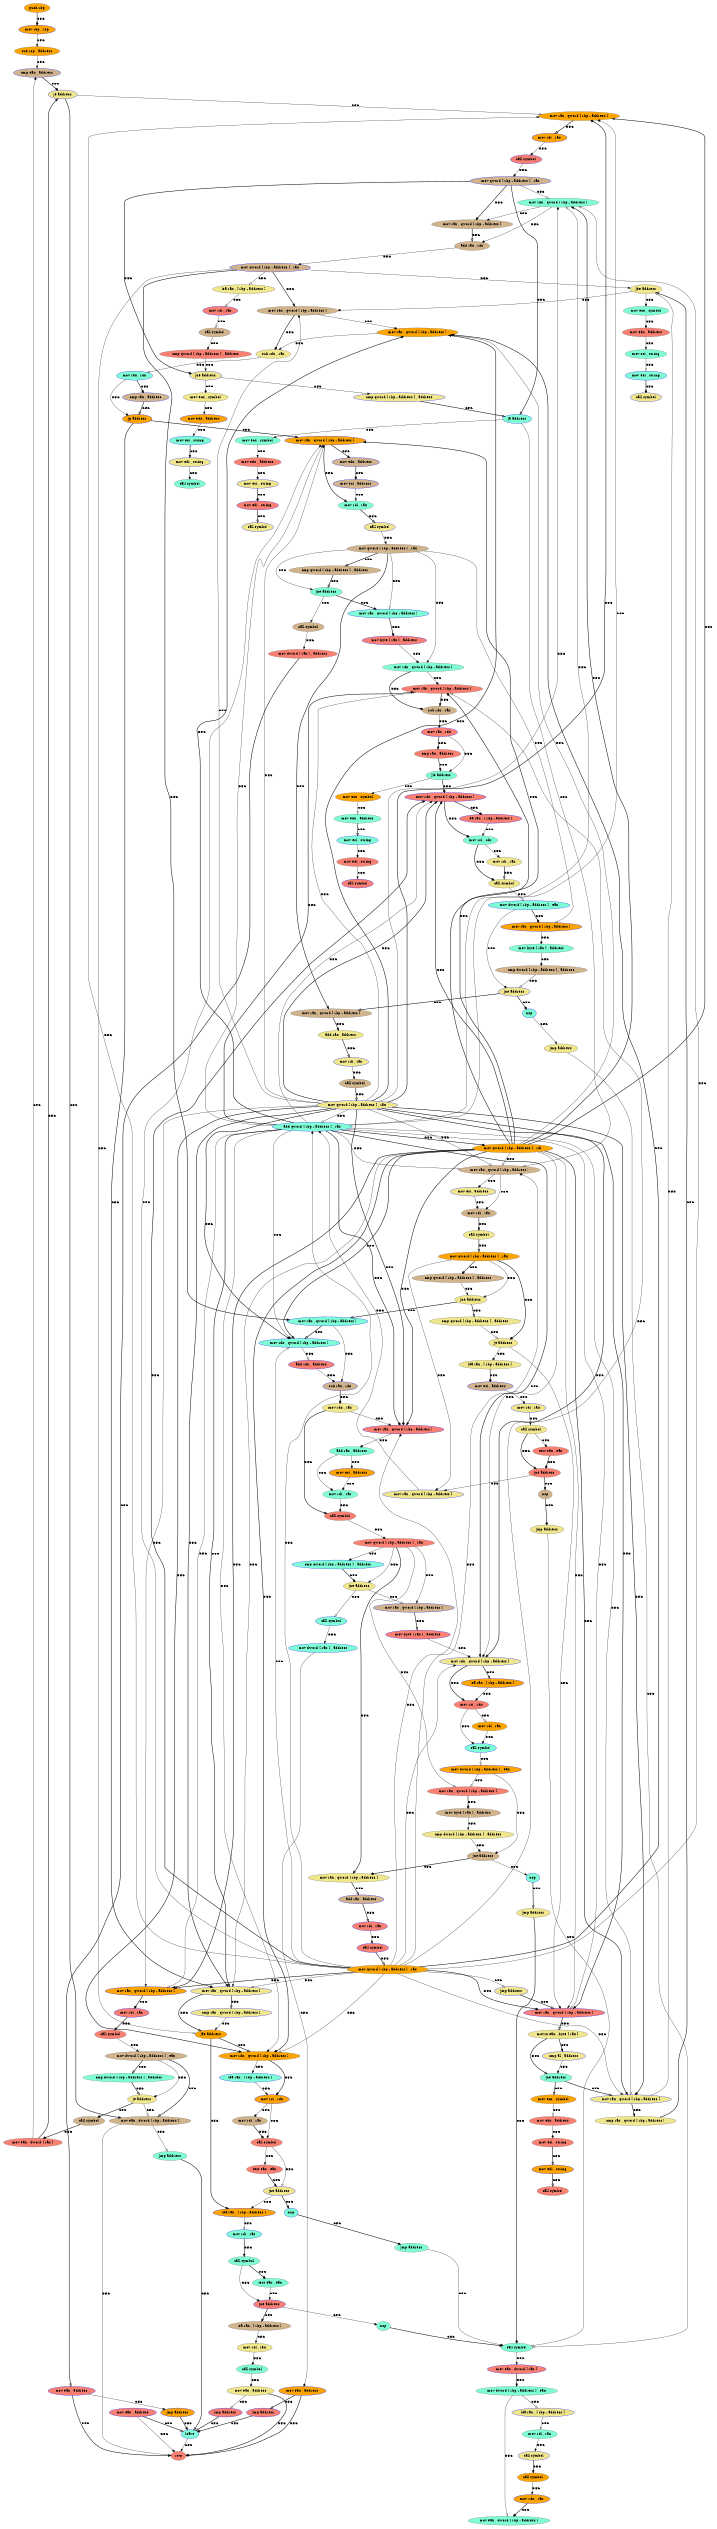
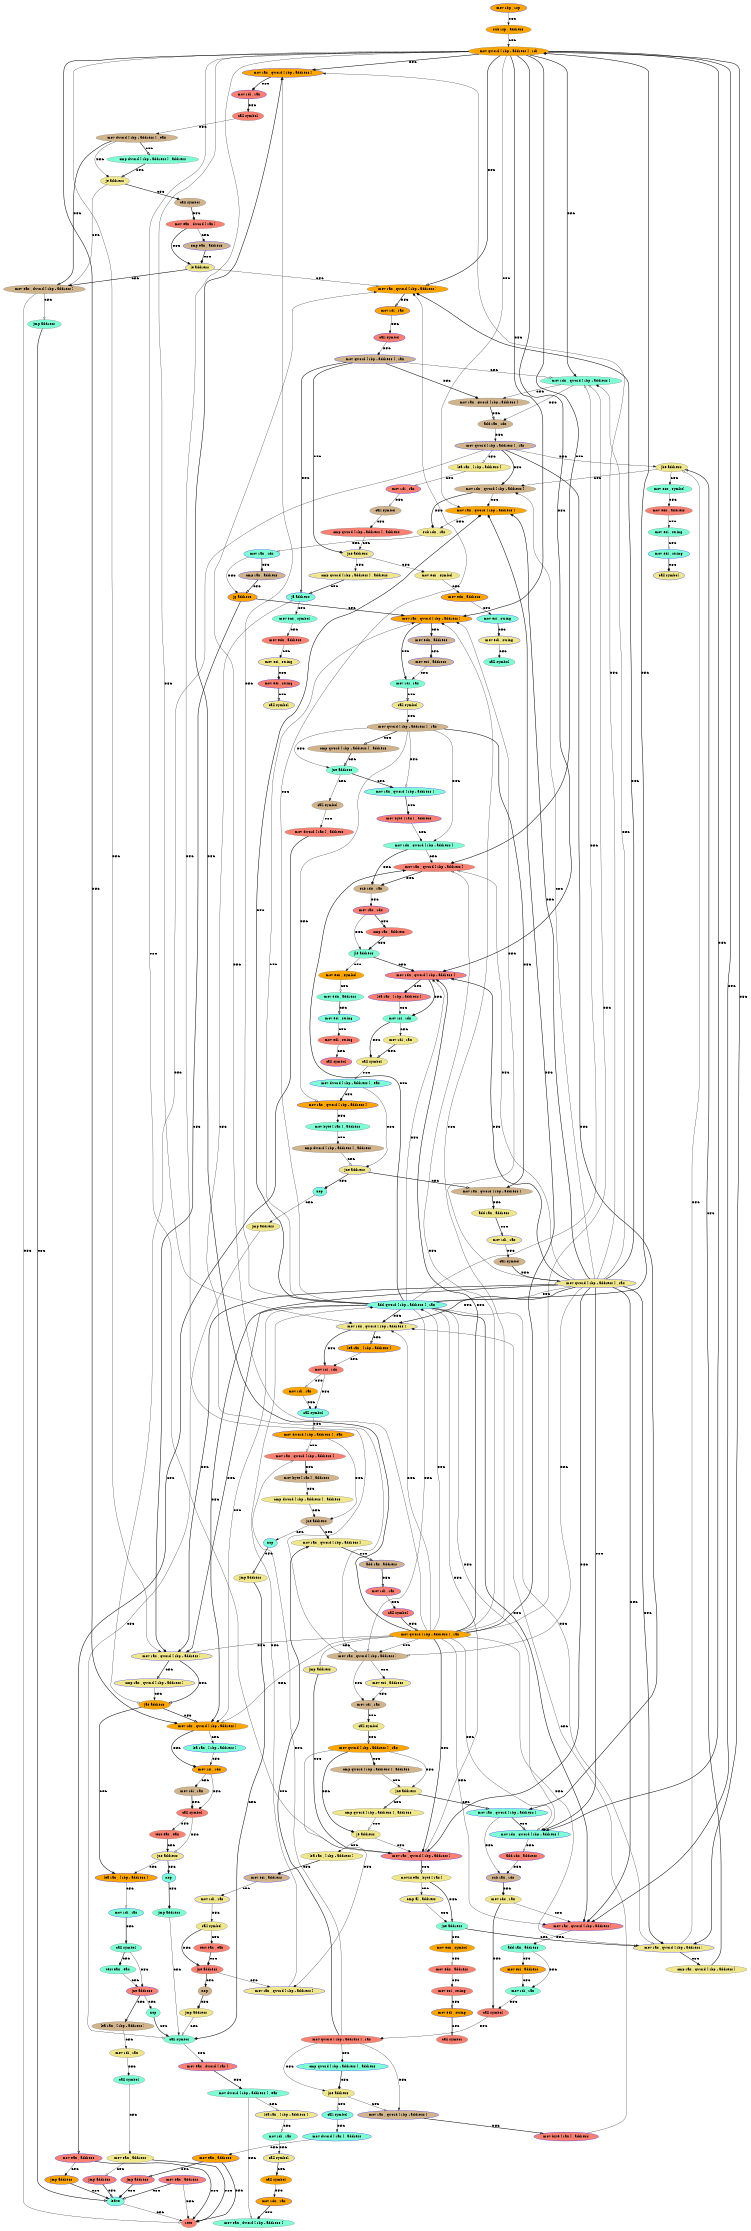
node "push rbp": removed
edge "sub rsp , address" -> "cmp eax , address": now "sub rsp , address" -> "mov qword [ rbp - address ] , rdi"
edge "movzx eax , byte [ rax ]" -> "cmp al , address": style bold -> solid
